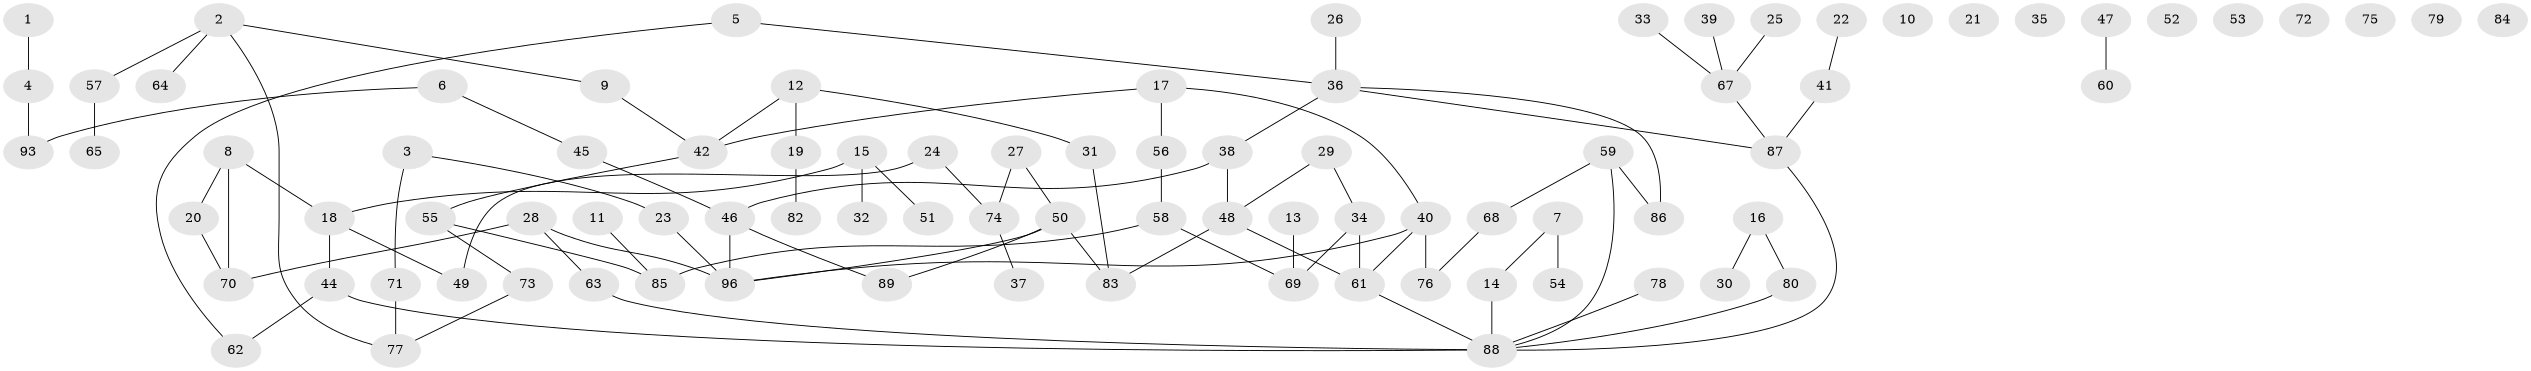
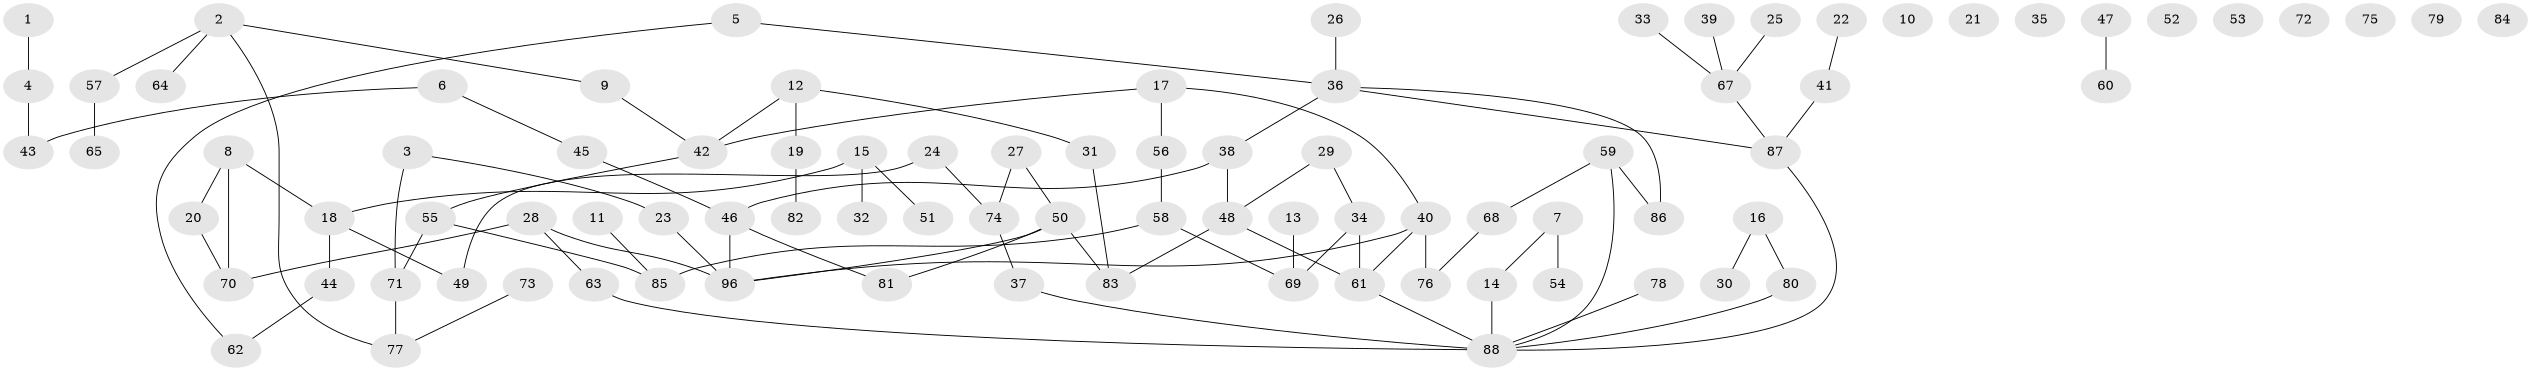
node "93": label "93" -> "43"
edge "55" -- "73": now "55" -- "71"
node "89": label "89" -> "81"
edge "44" -- "88": now "37" -- "88"
